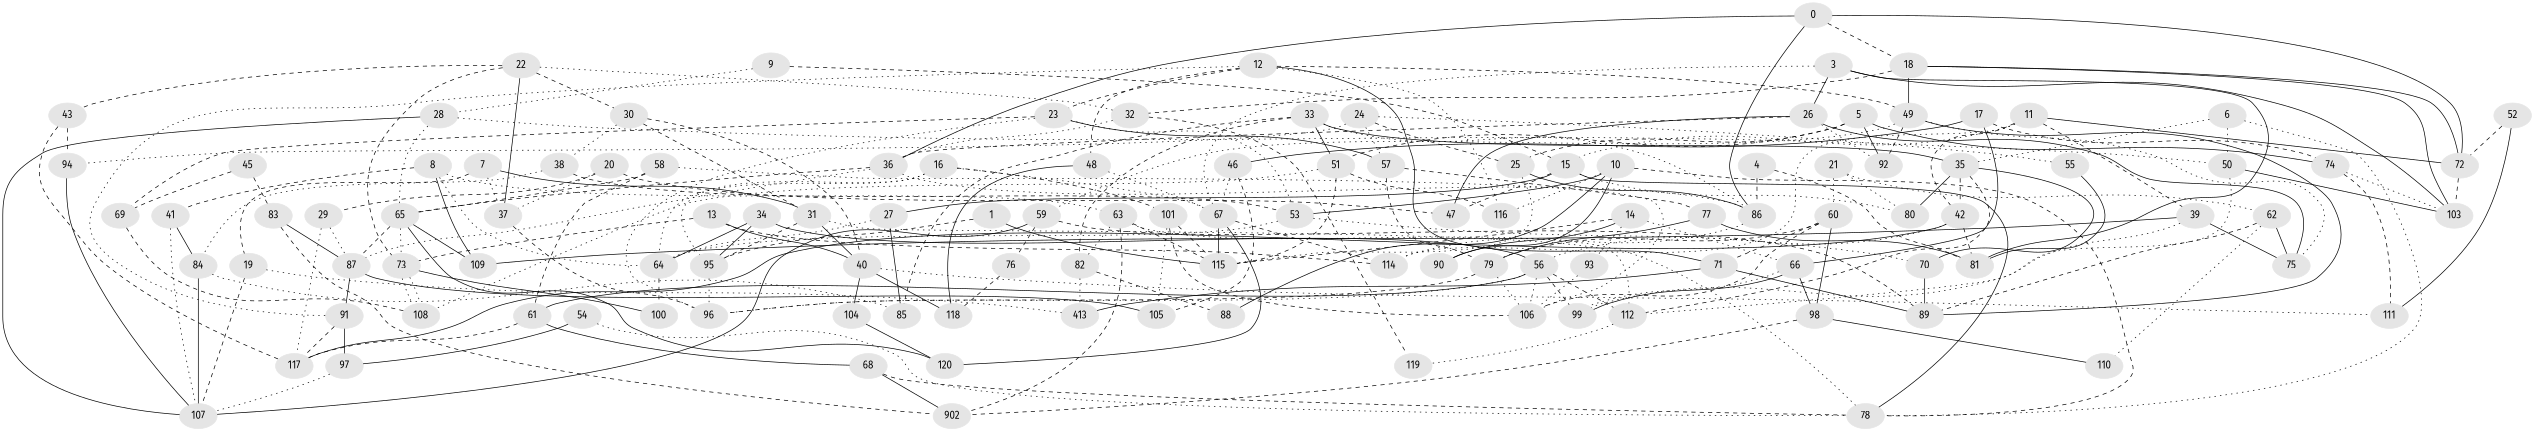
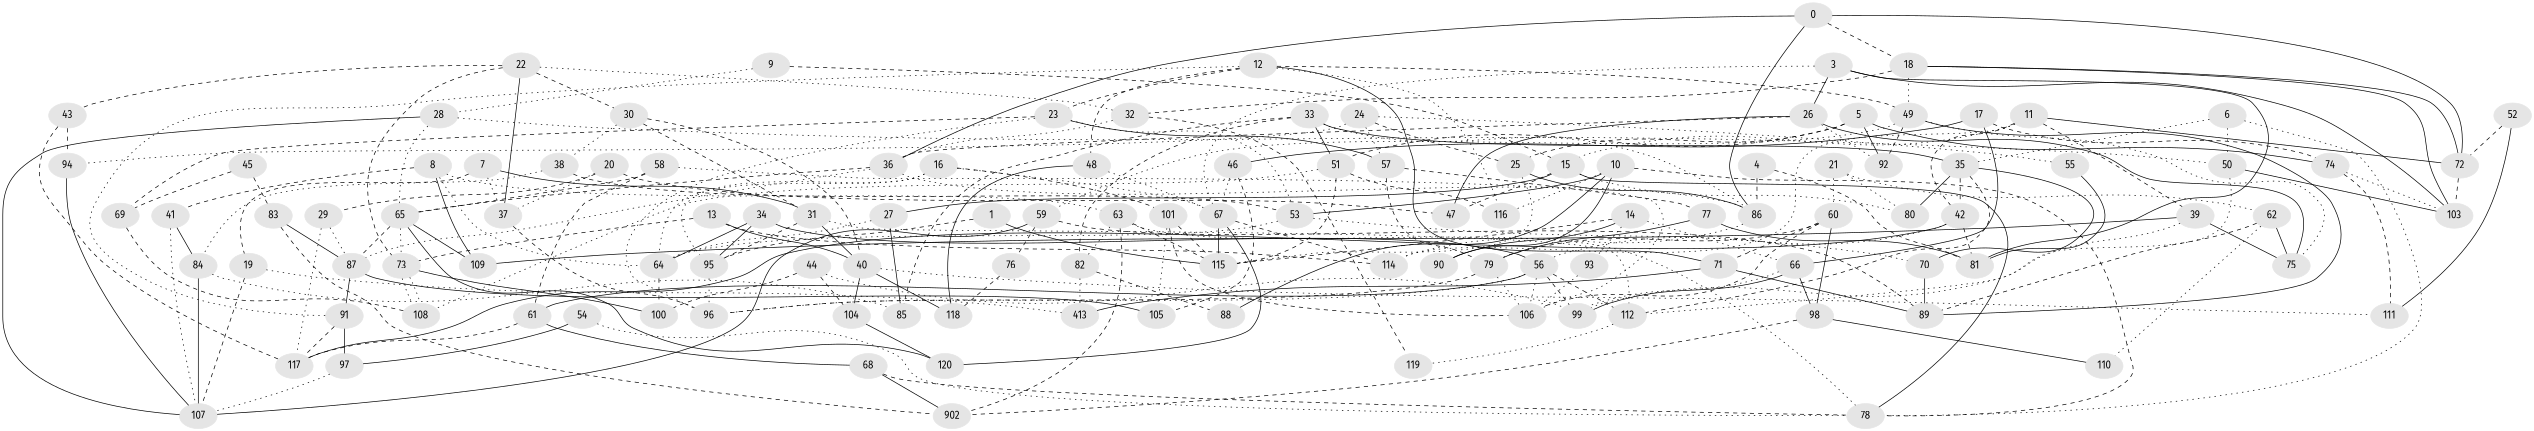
edge "18" -- "49": style solid -> dotted
node "44": added
